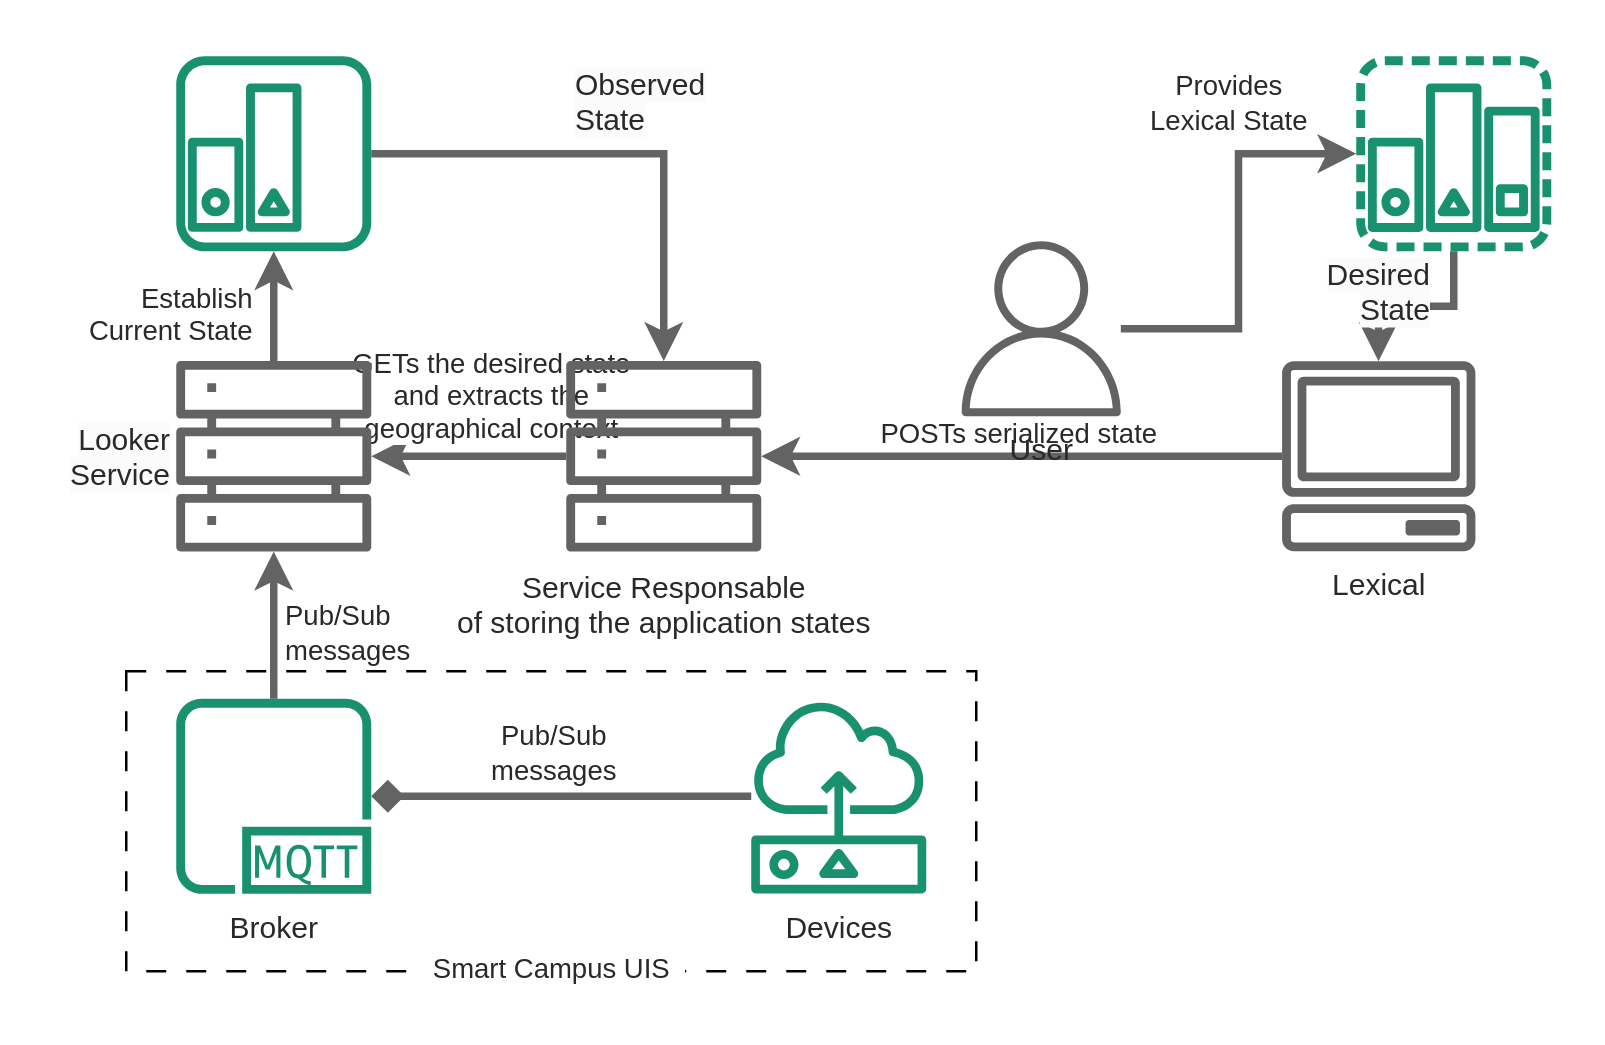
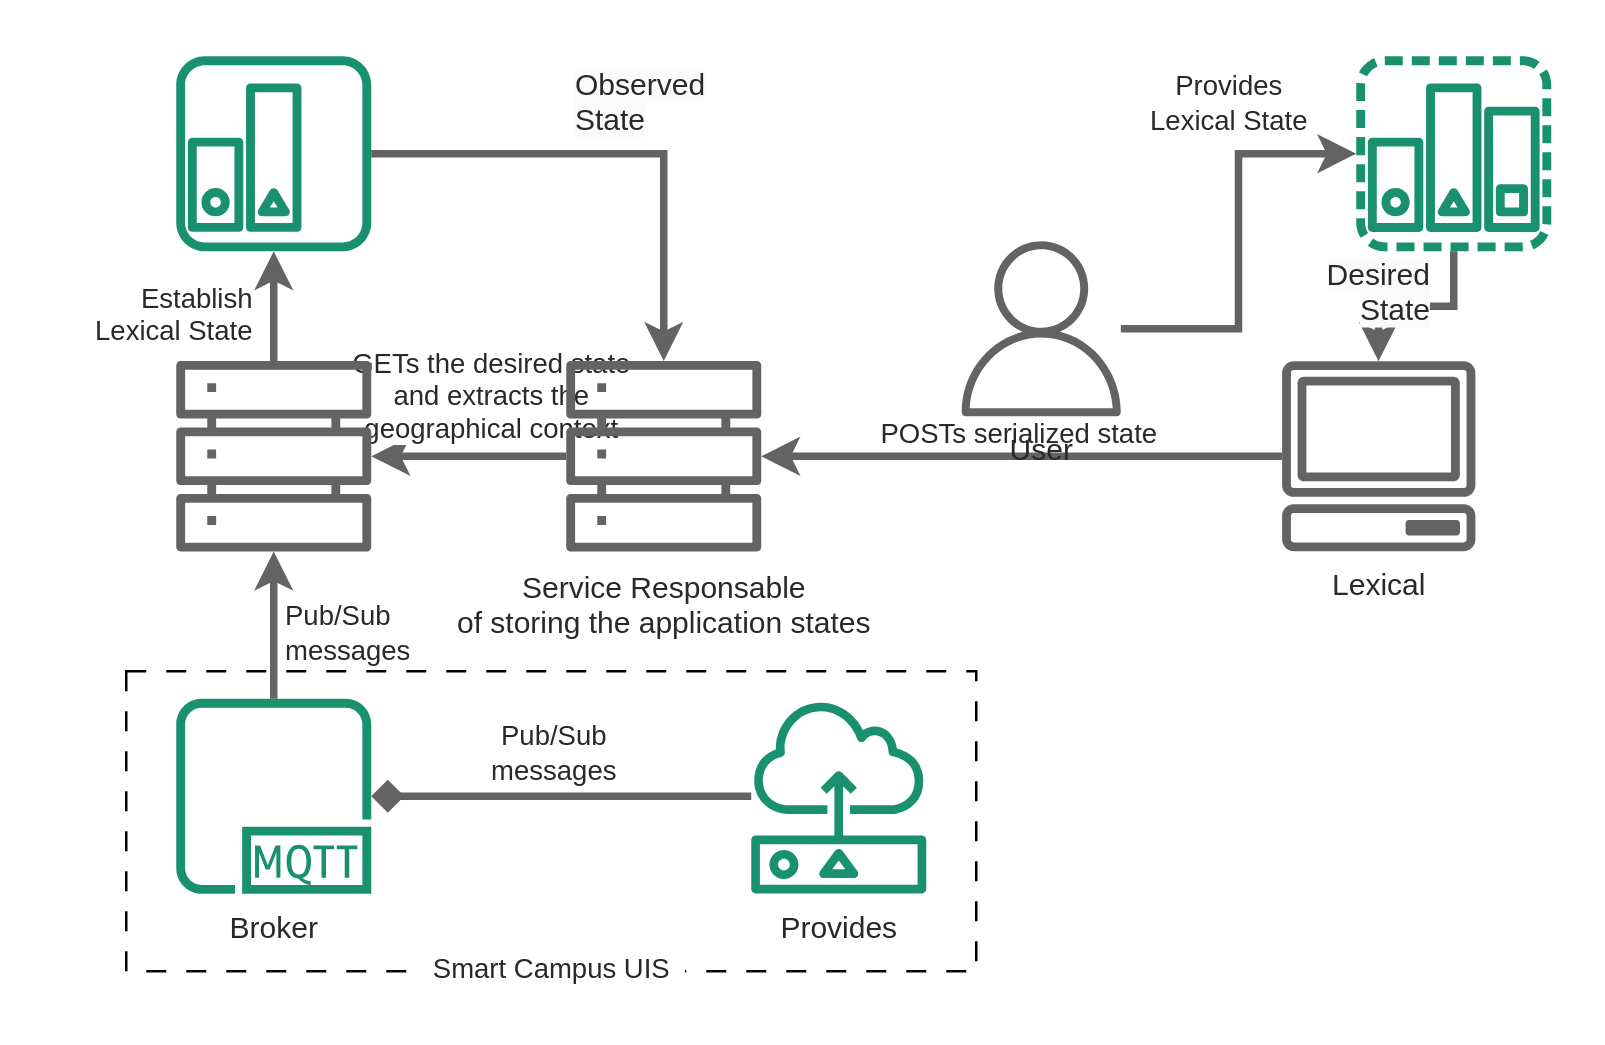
node "EstablishCurrent State": label "EstablishCurrent State" -> "EstablishLexical State"
node "Looker Service": removed
node "Devices": label "Devices" -> "Provides"
